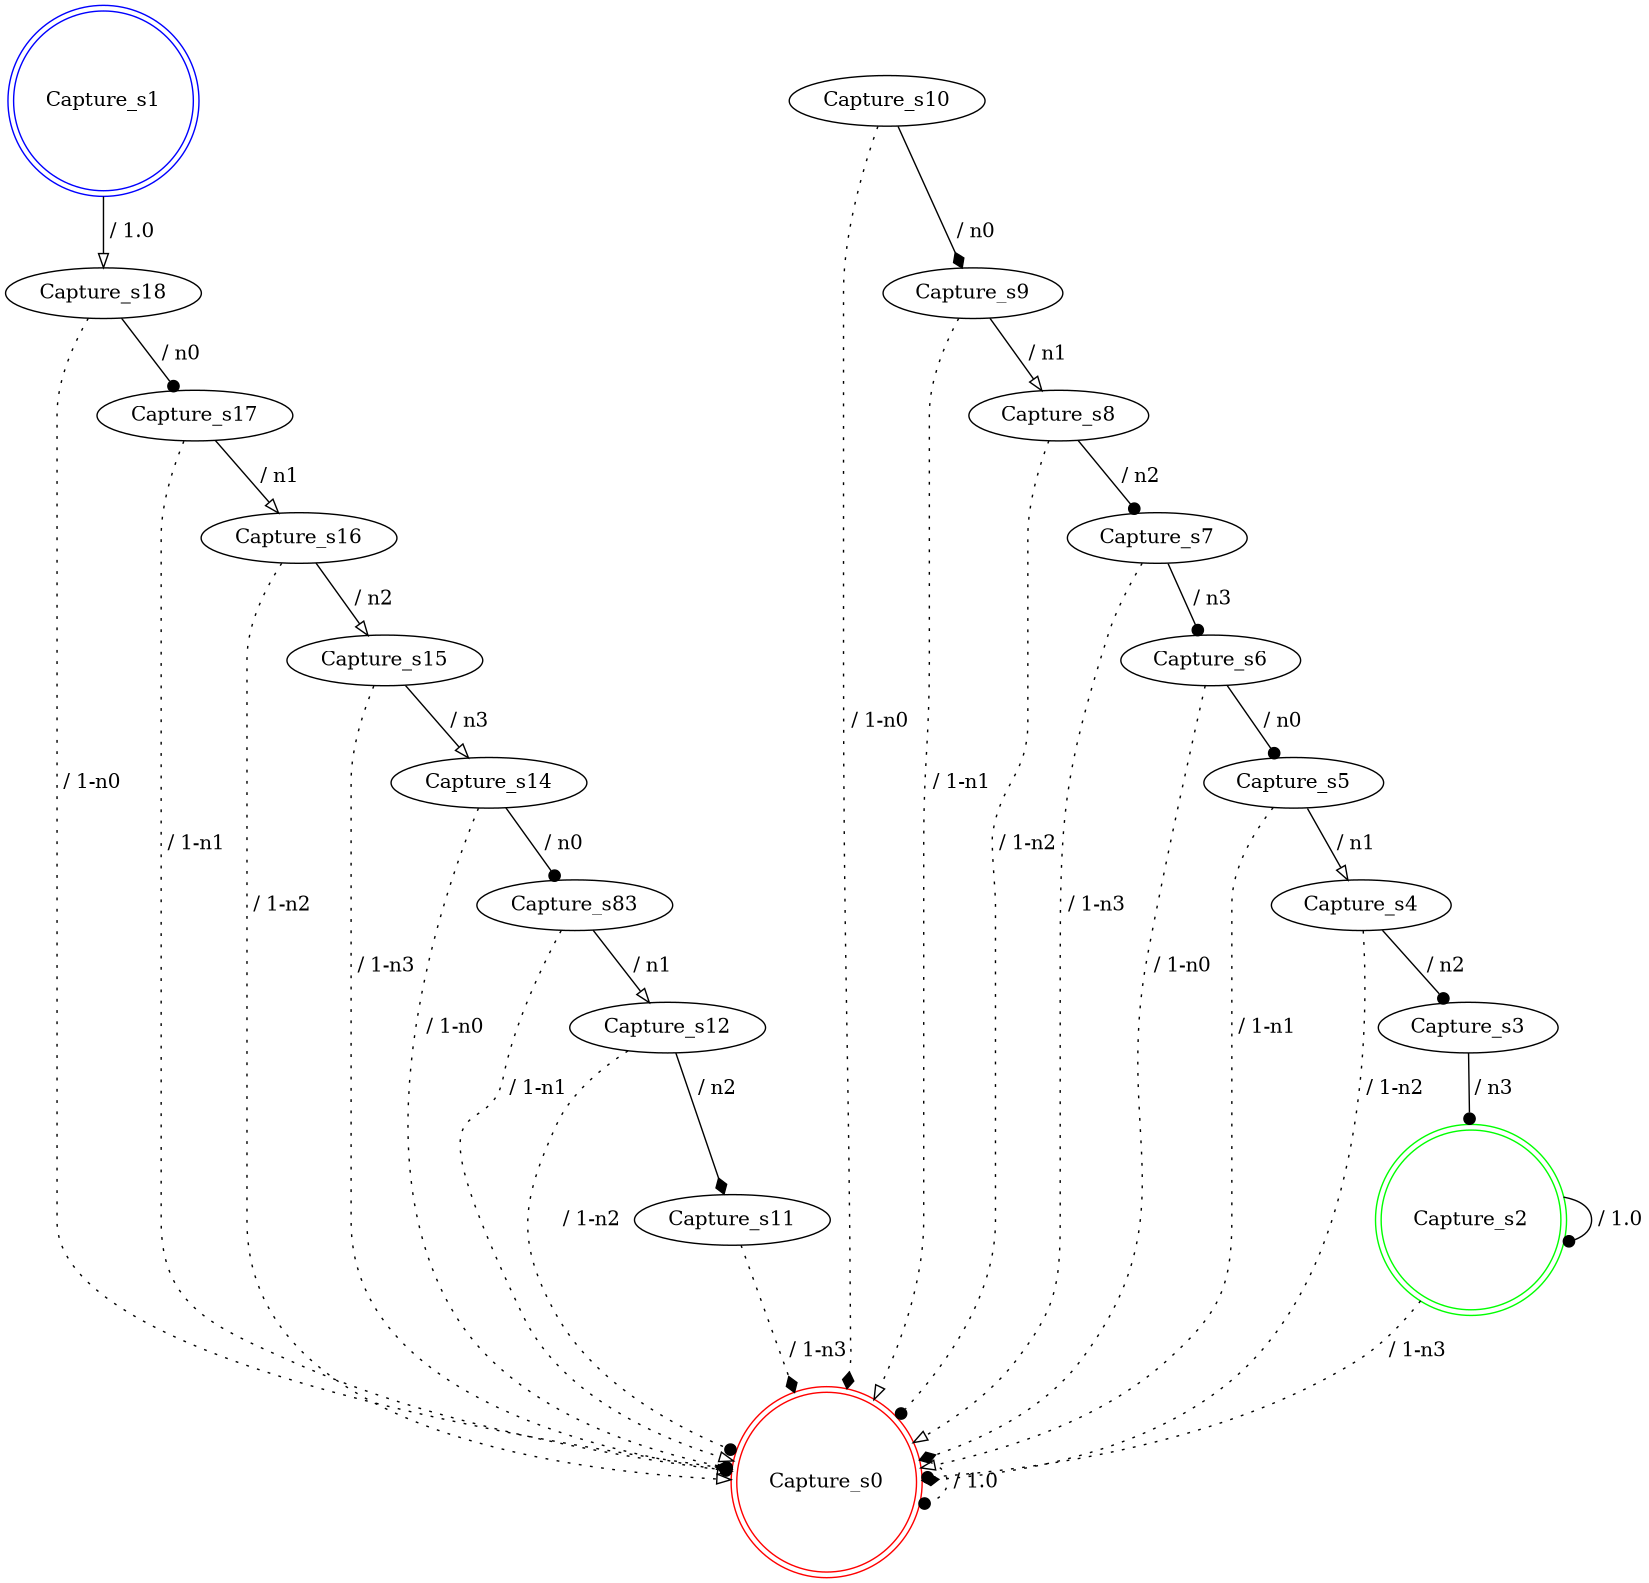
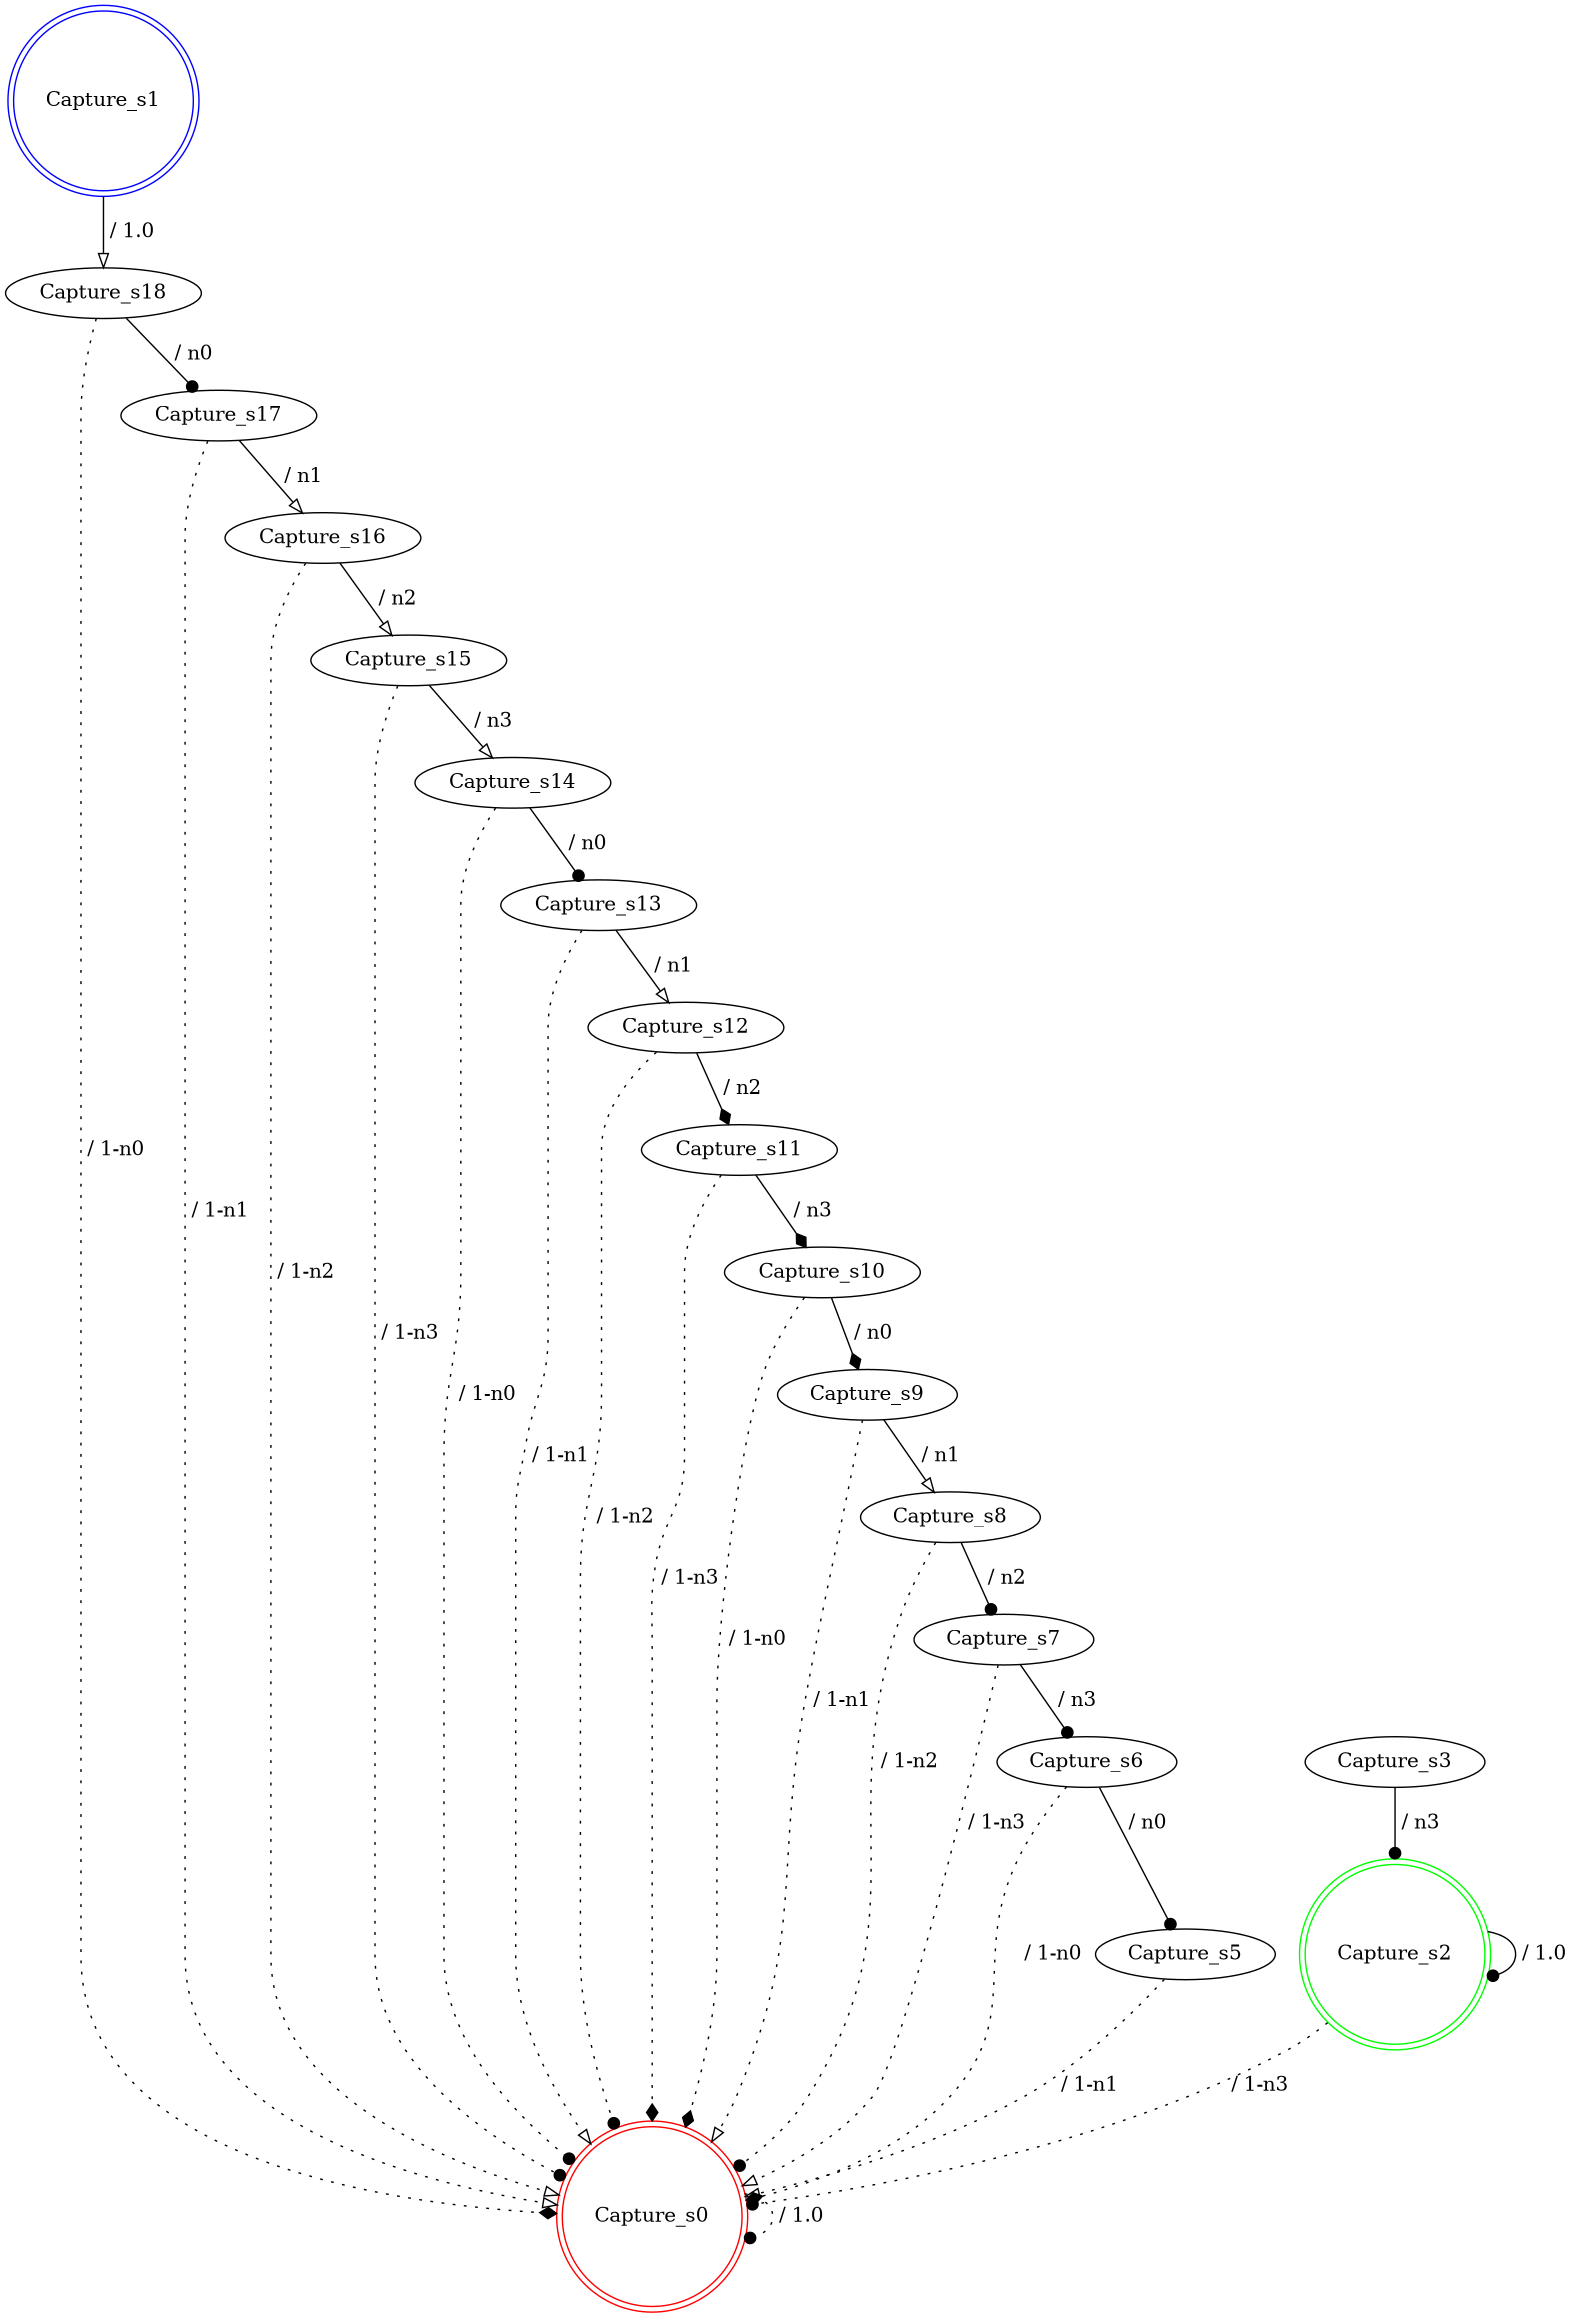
node "Capture_s83": label "Capture_s83" -> "Capture_s13"
node "Capture_s4": removed
edge "Capture_s11" -> "Capture_s10": added, label "/ n3"
